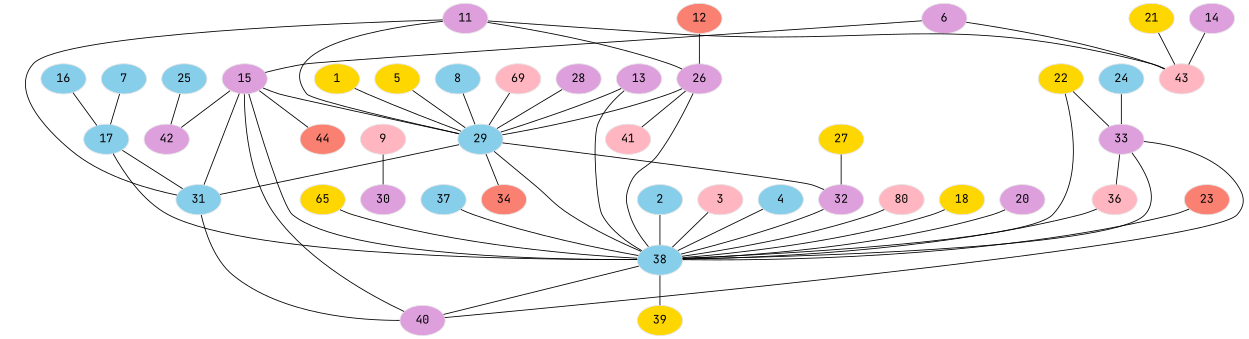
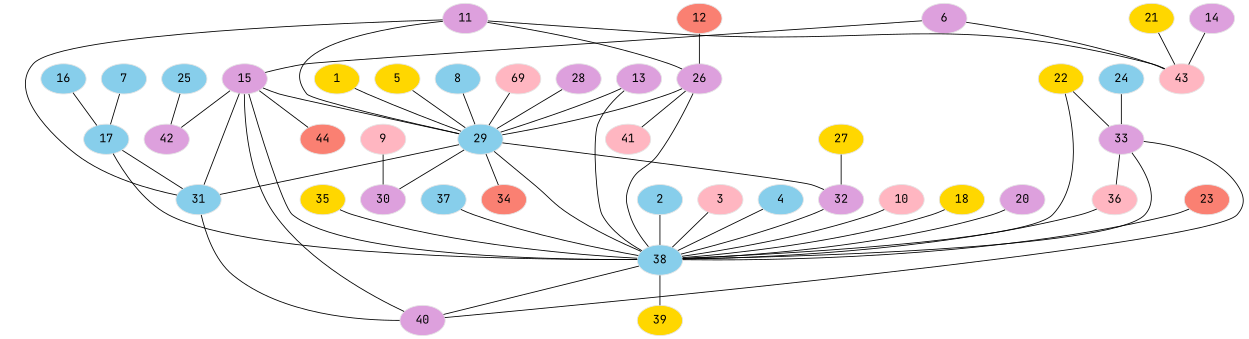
edge "29" -- "30": added
node "65": label "65" -> "35"
node "80": label "80" -> "10"
